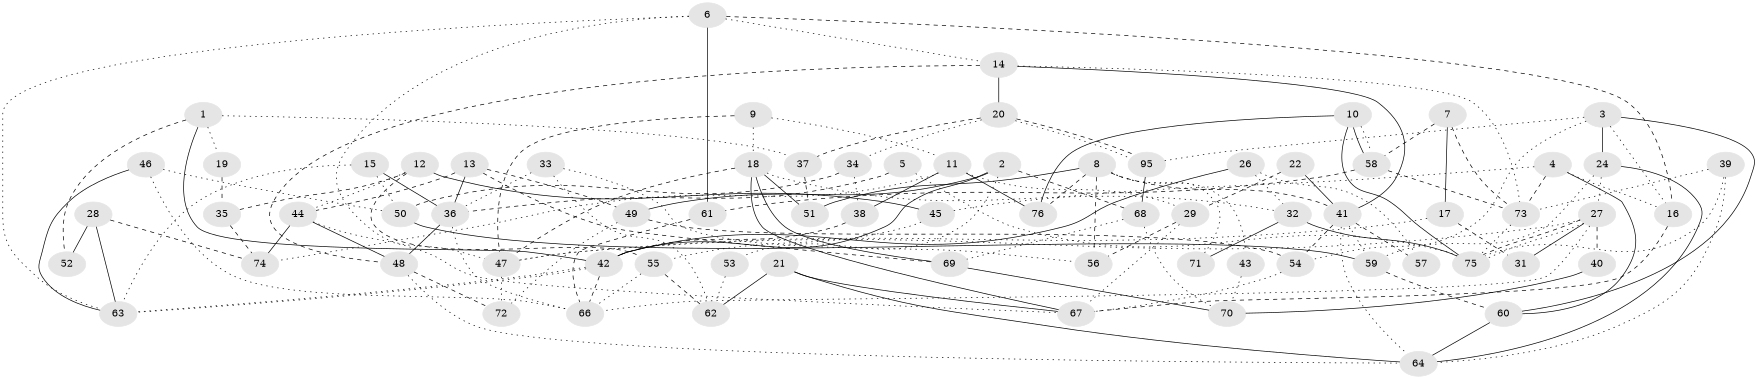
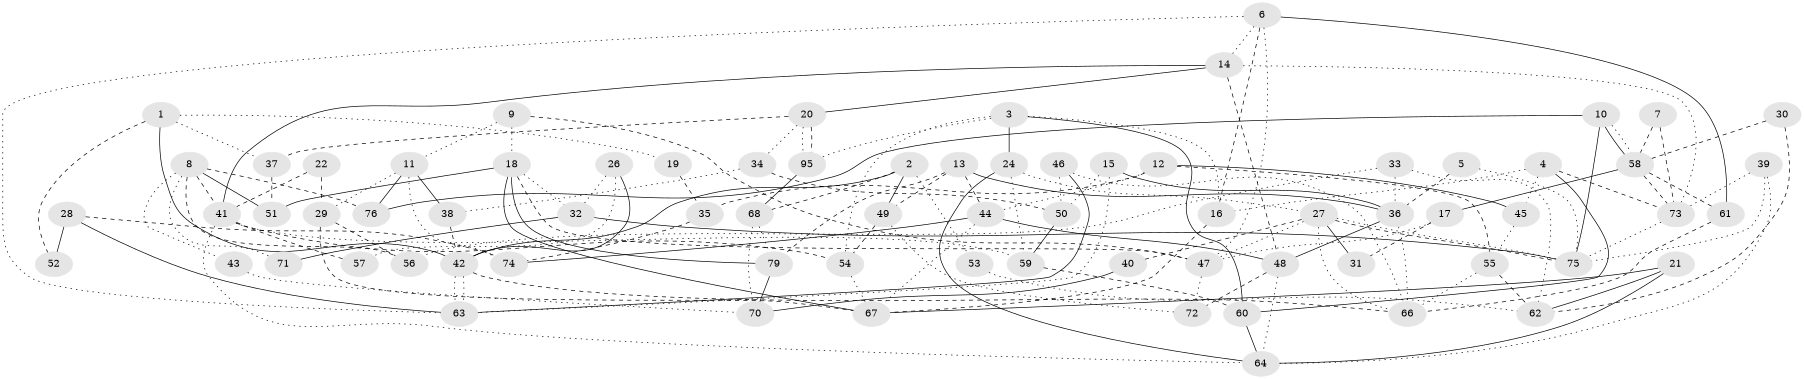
node "30": added
edge "7" -- "17": now "58" -- "17"
edge "22" -- "41": style solid -> dashed
node "69": label "69" -> "79"
edge "29" -- "67": style dotted -> dashed
